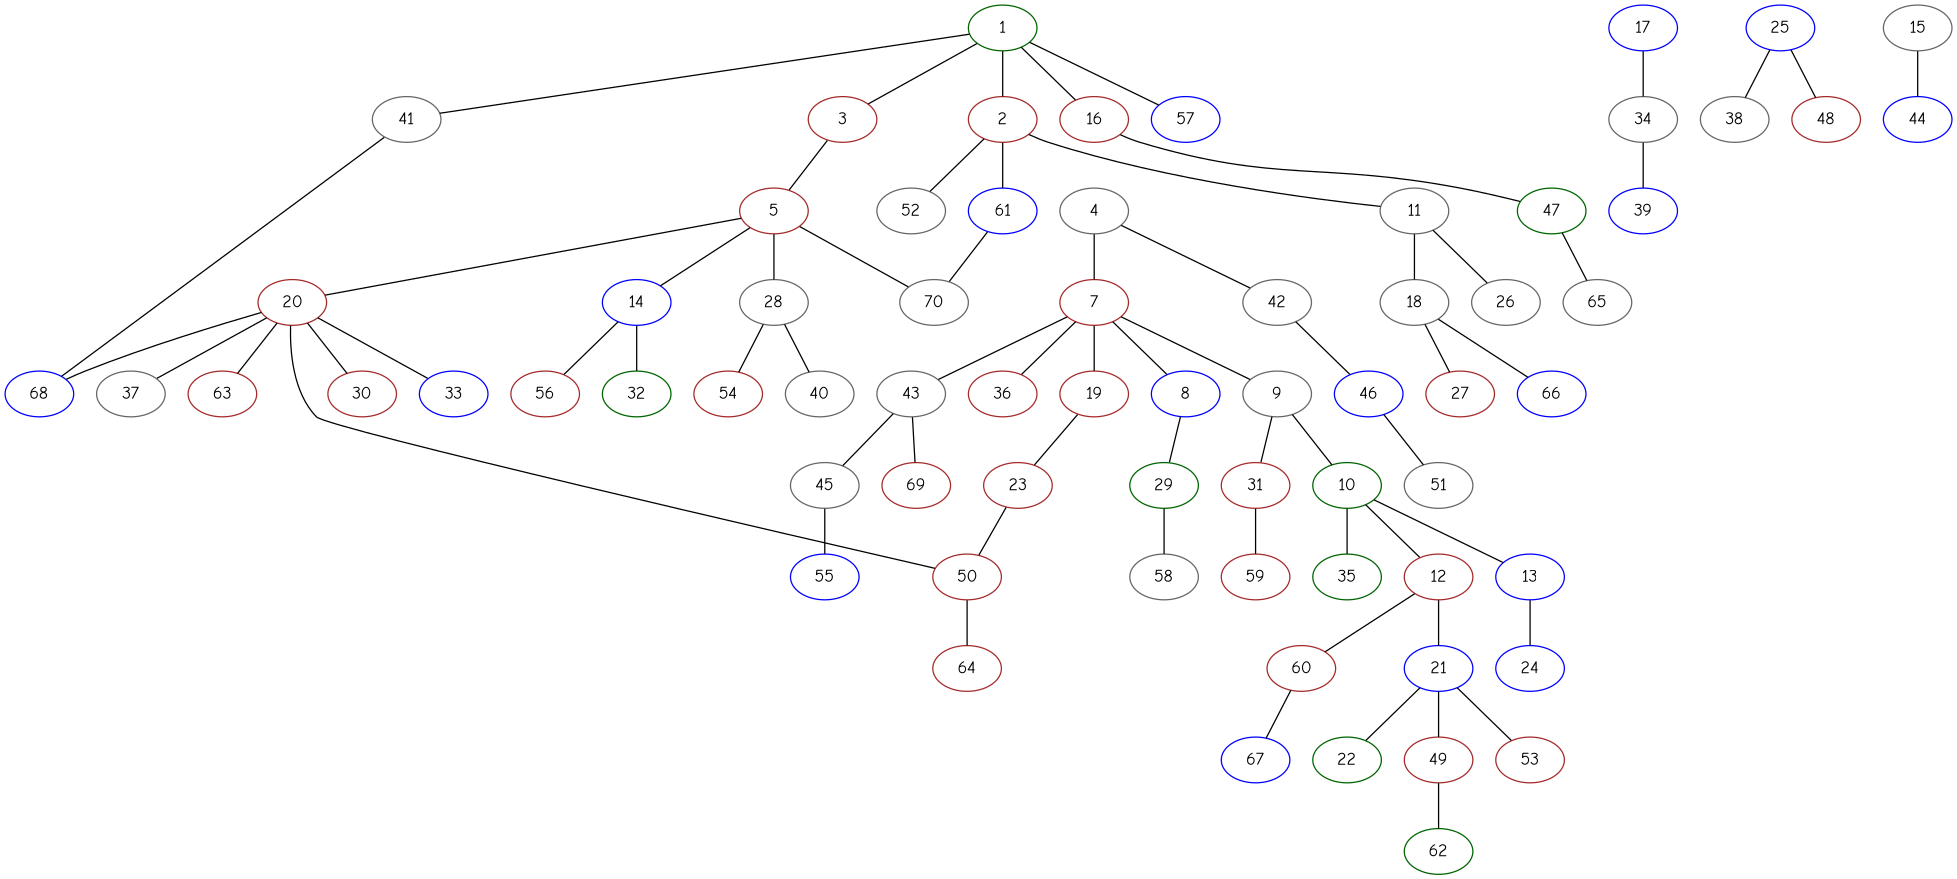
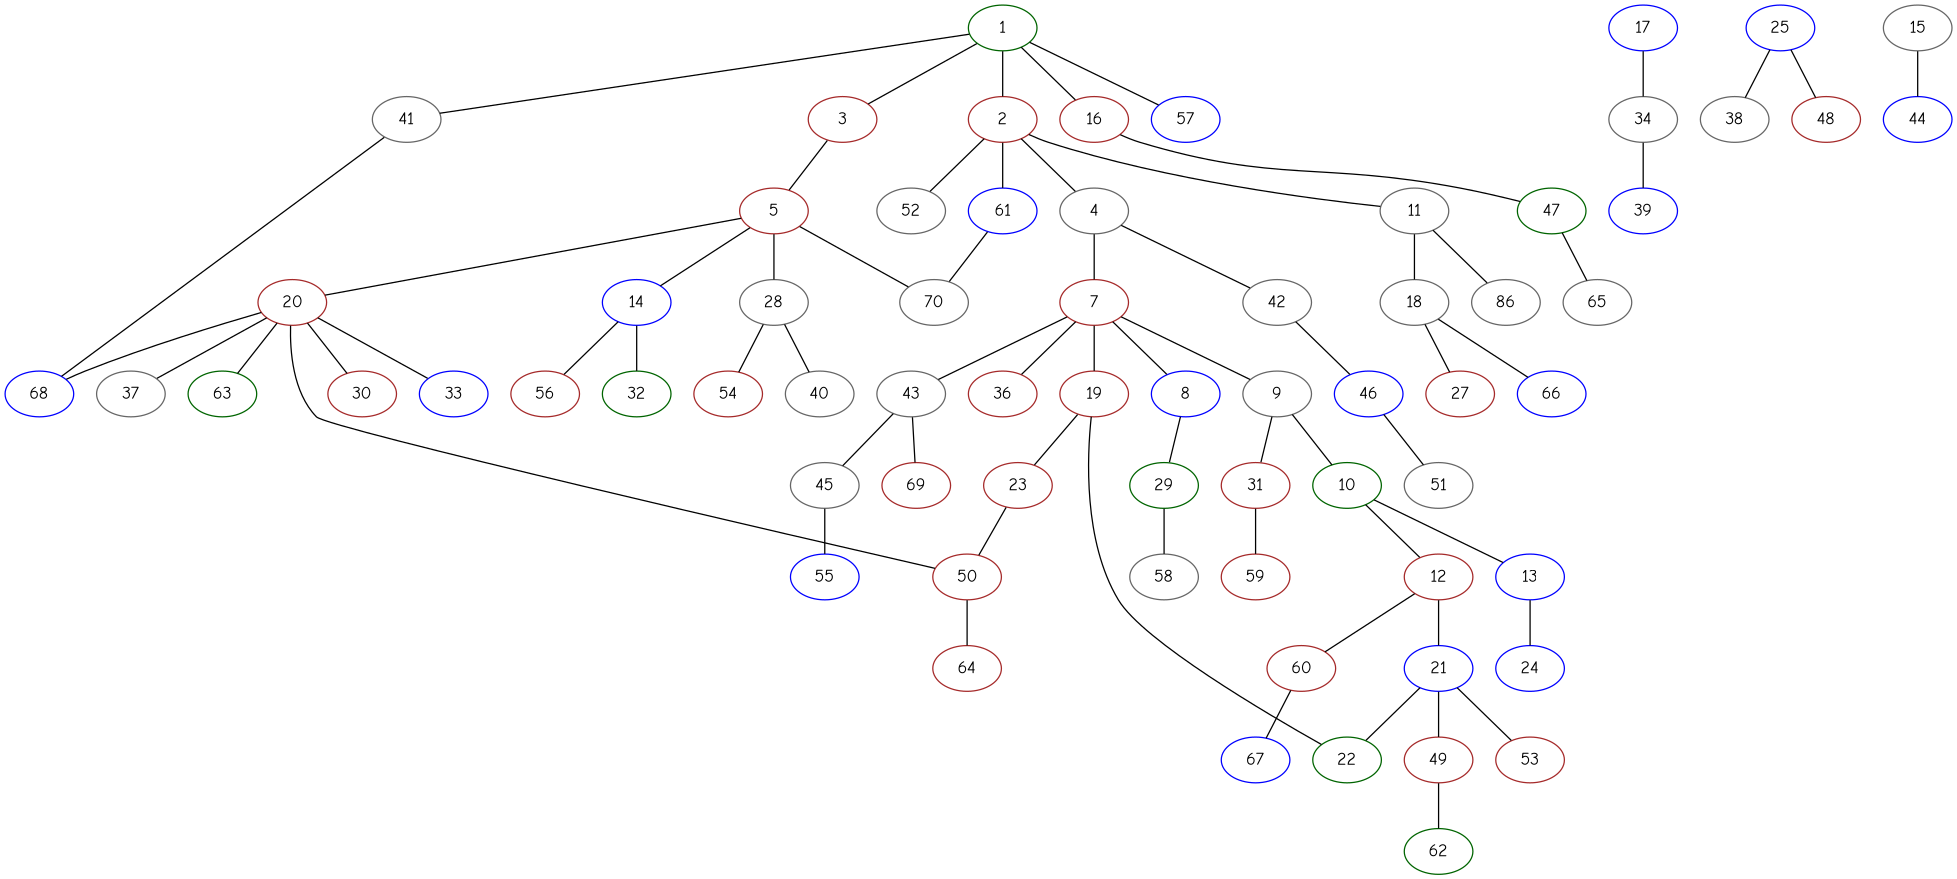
edge "2" -- "4": added
node "26": label "26" -> "86"
node "63": color brown -> darkgreen
node "35": removed
edge "19" -- "22": added
